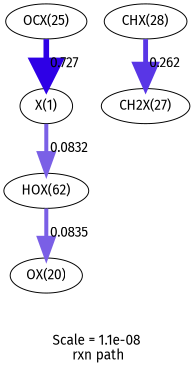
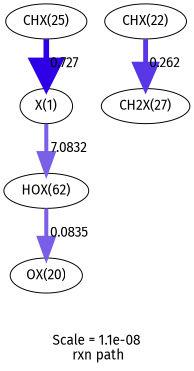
node "OCX(25)": label "OCX(25)" -> "CHX(25)"
node "CHX(28)": label "CHX(28)" -> "CHX(22)"
edge "X(1)" -> "HOX(62)": label " 0.0832" -> " 7.0832"
